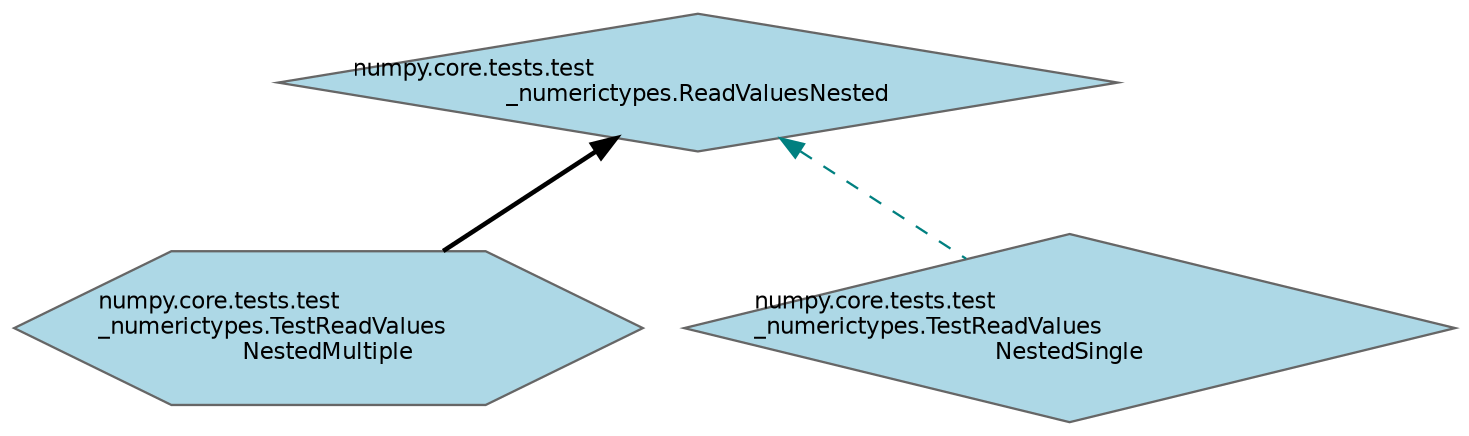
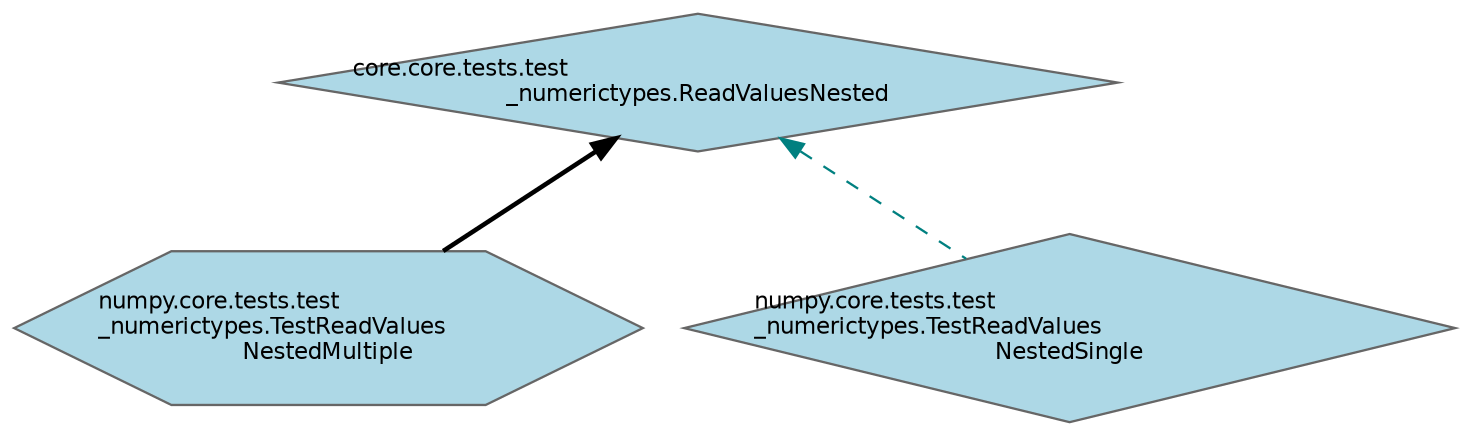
node "numpy.core.tests.test _numerictypes.ReadValuesNested": label "numpy.core.tests.test _numerictypes.ReadValuesNested" -> "core.core.tests.test _numerictypes.ReadValuesNested"
